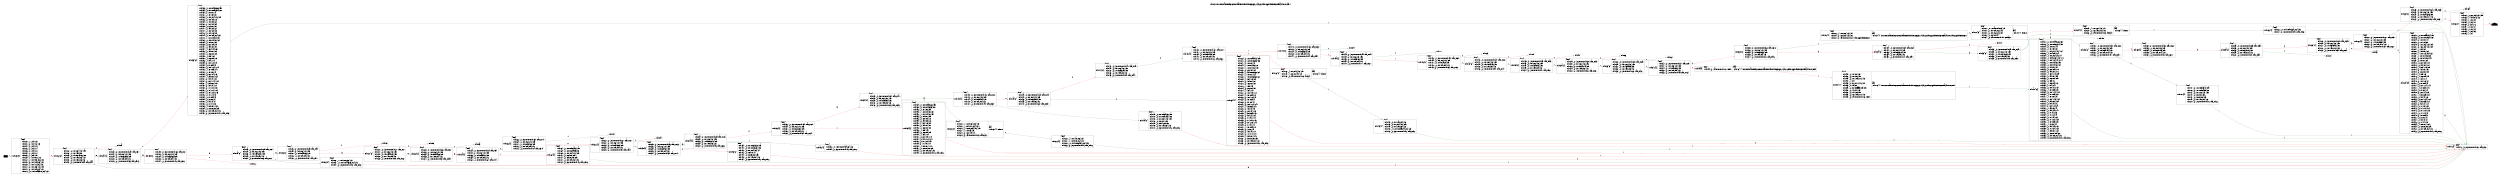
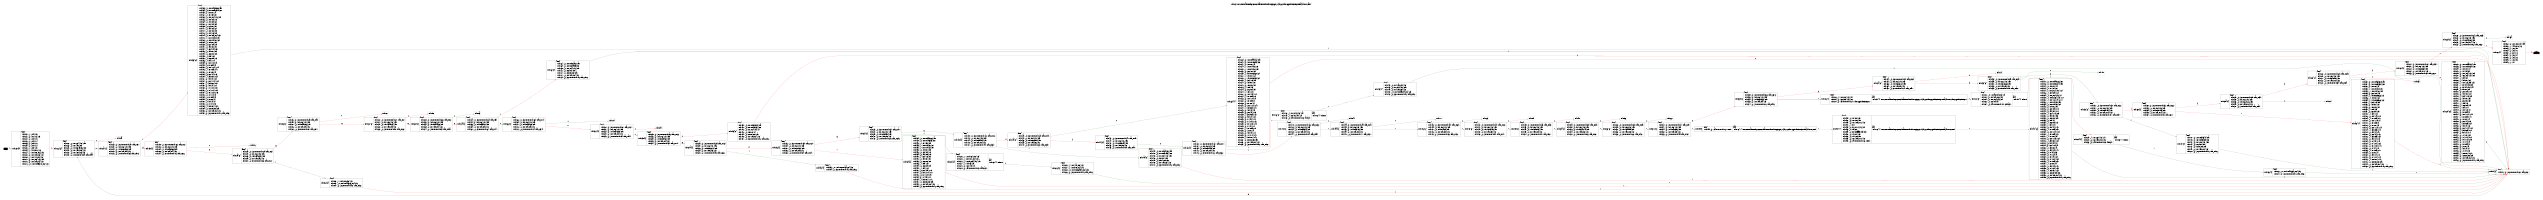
node "0x401ac2 [147]": added
